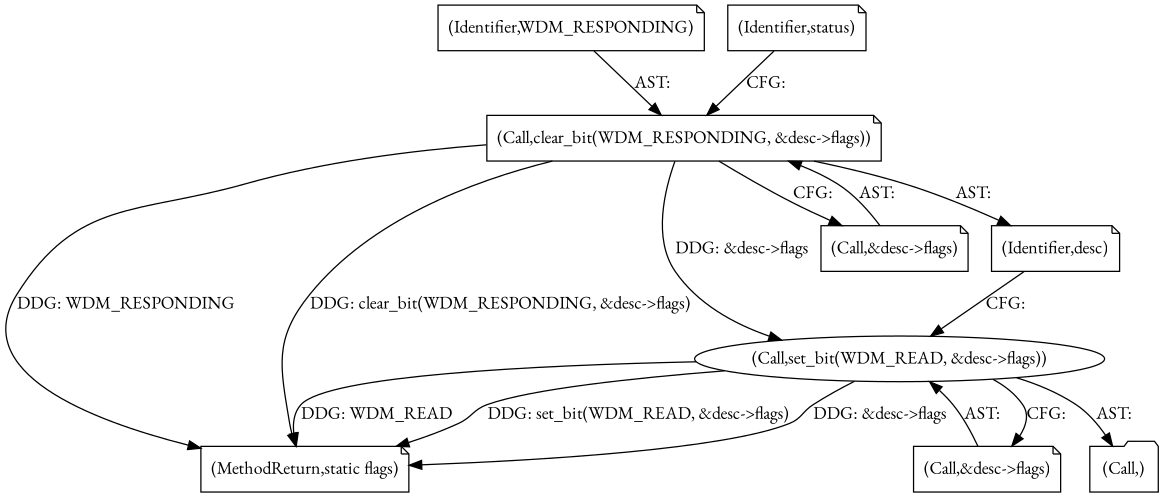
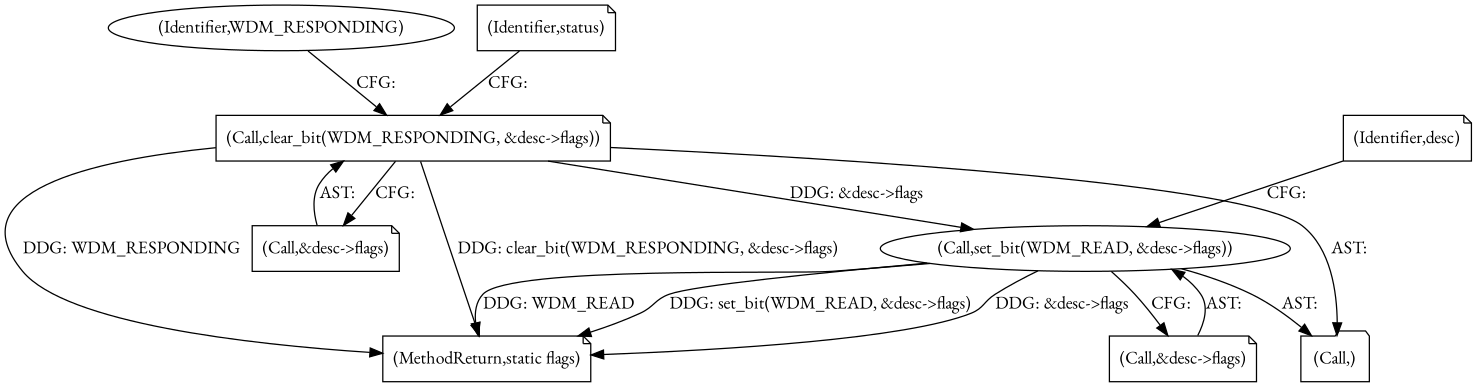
node "(Identifier,WDM_RESPONDING)": shape note -> ellipse
edge "(Identifier,WDM_RESPONDING)" -> "(Call,clear_bit(WDM_RESPONDING, &desc->flags))": label "AST: " -> "CFG: "
edge "(Call,clear_bit(WDM_RESPONDING, &desc->flags))" -> "(Identifier,desc)": now "(Call,clear_bit(WDM_RESPONDING, &desc->flags))" -> "(Call,)"
